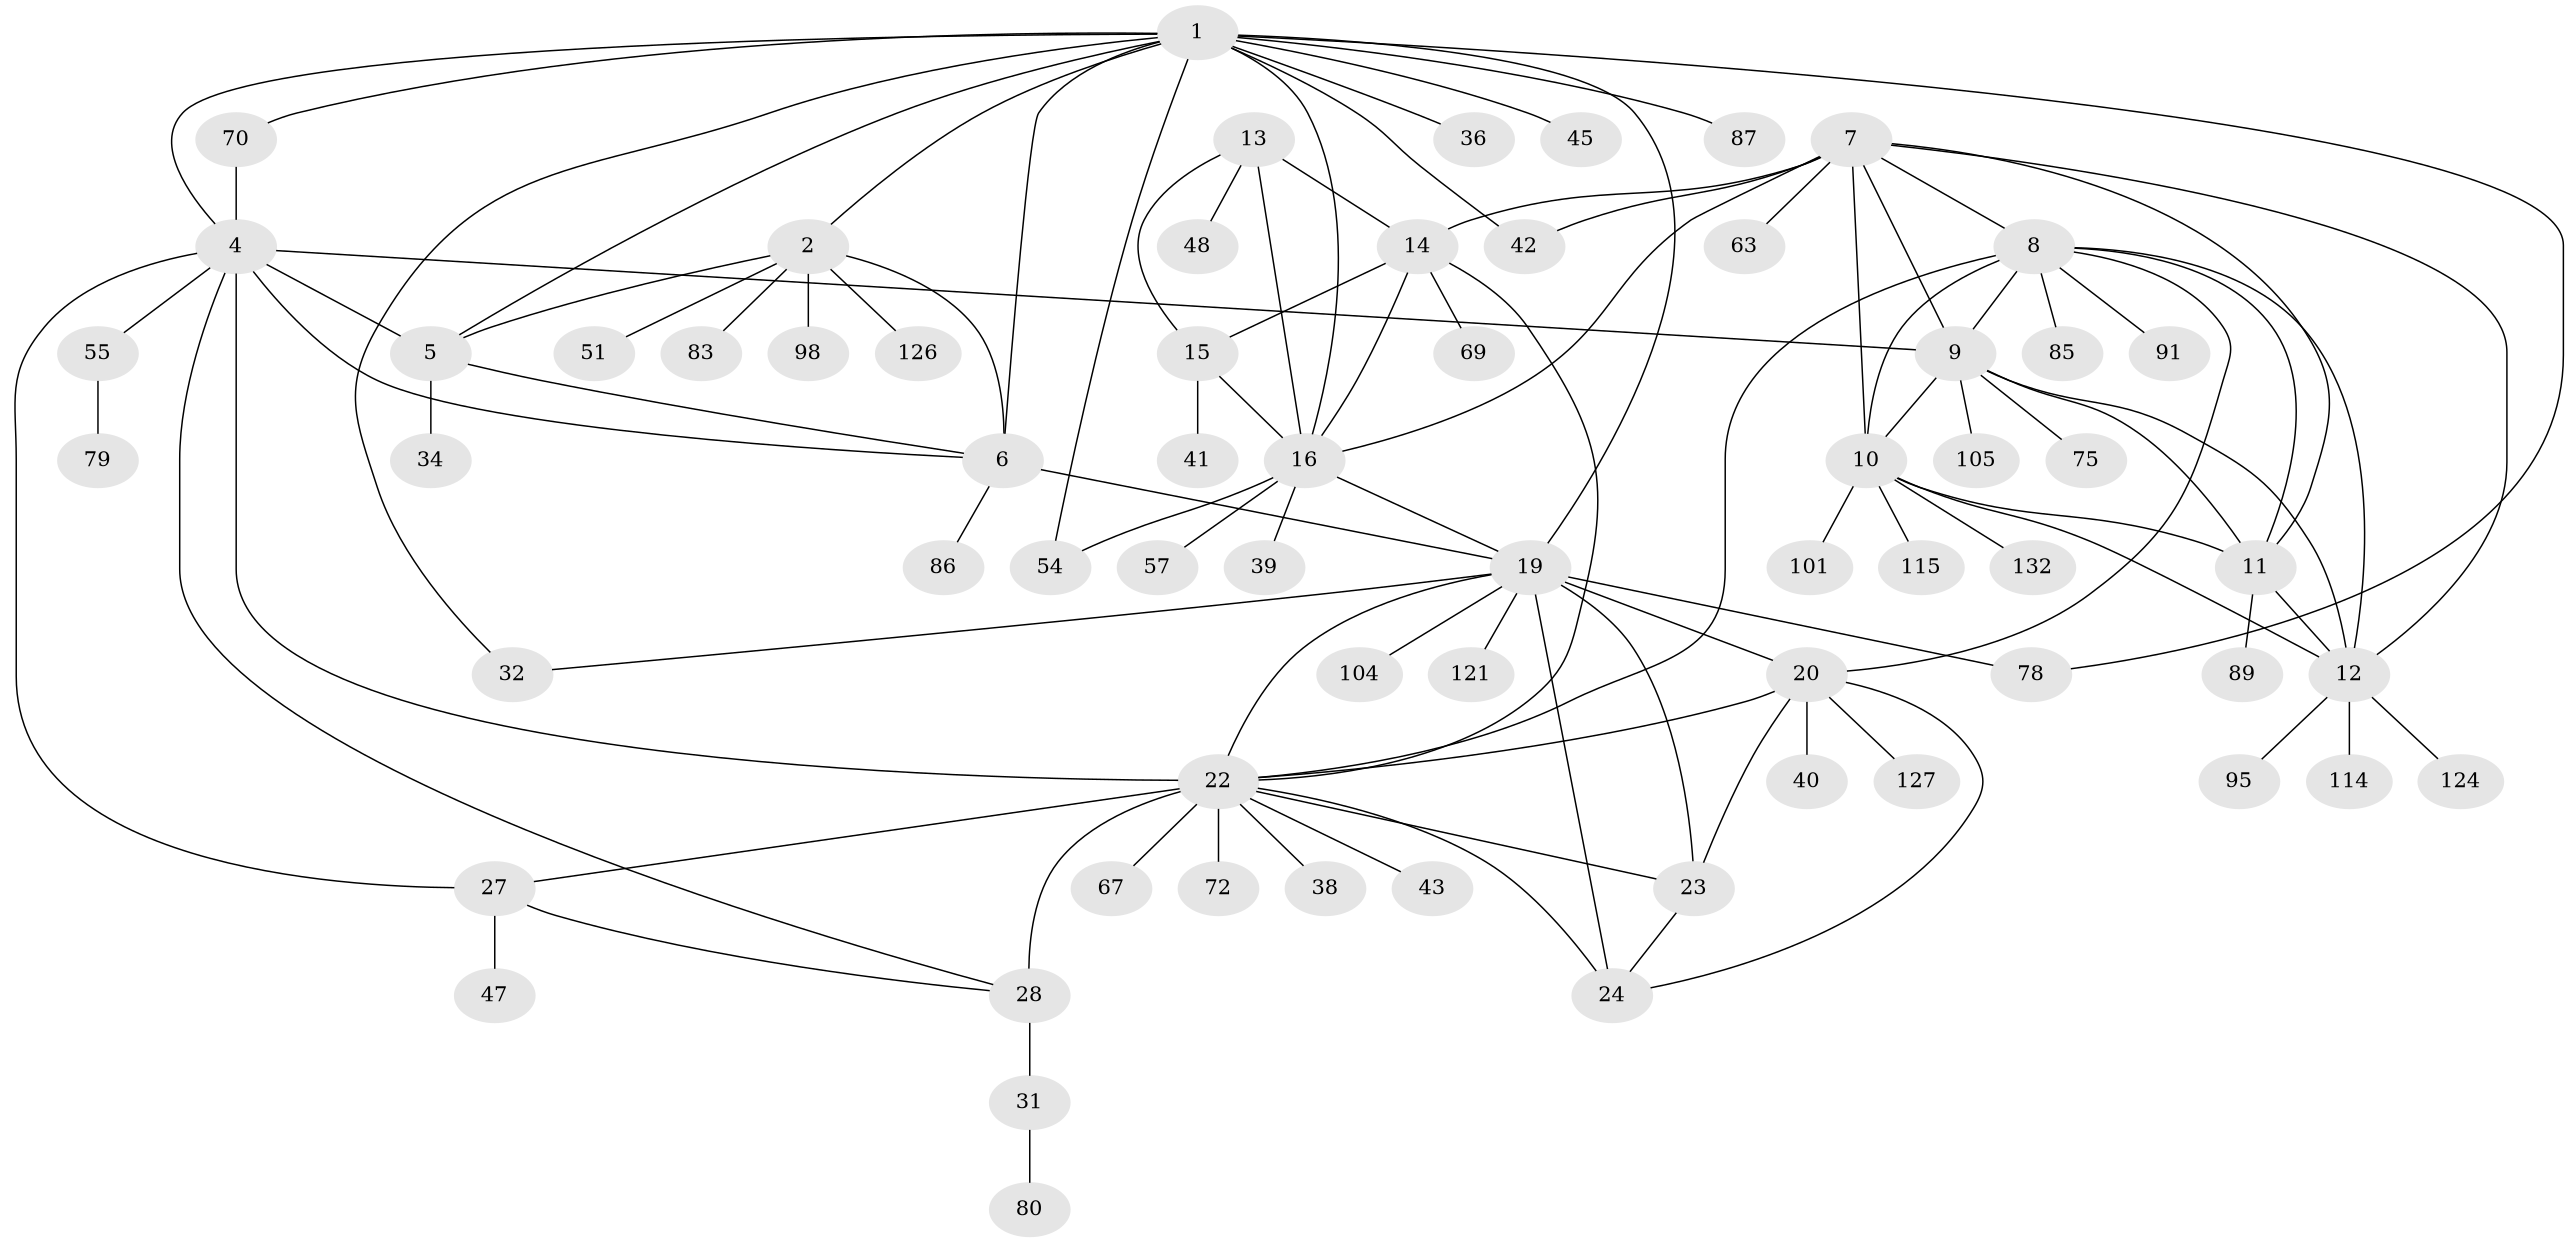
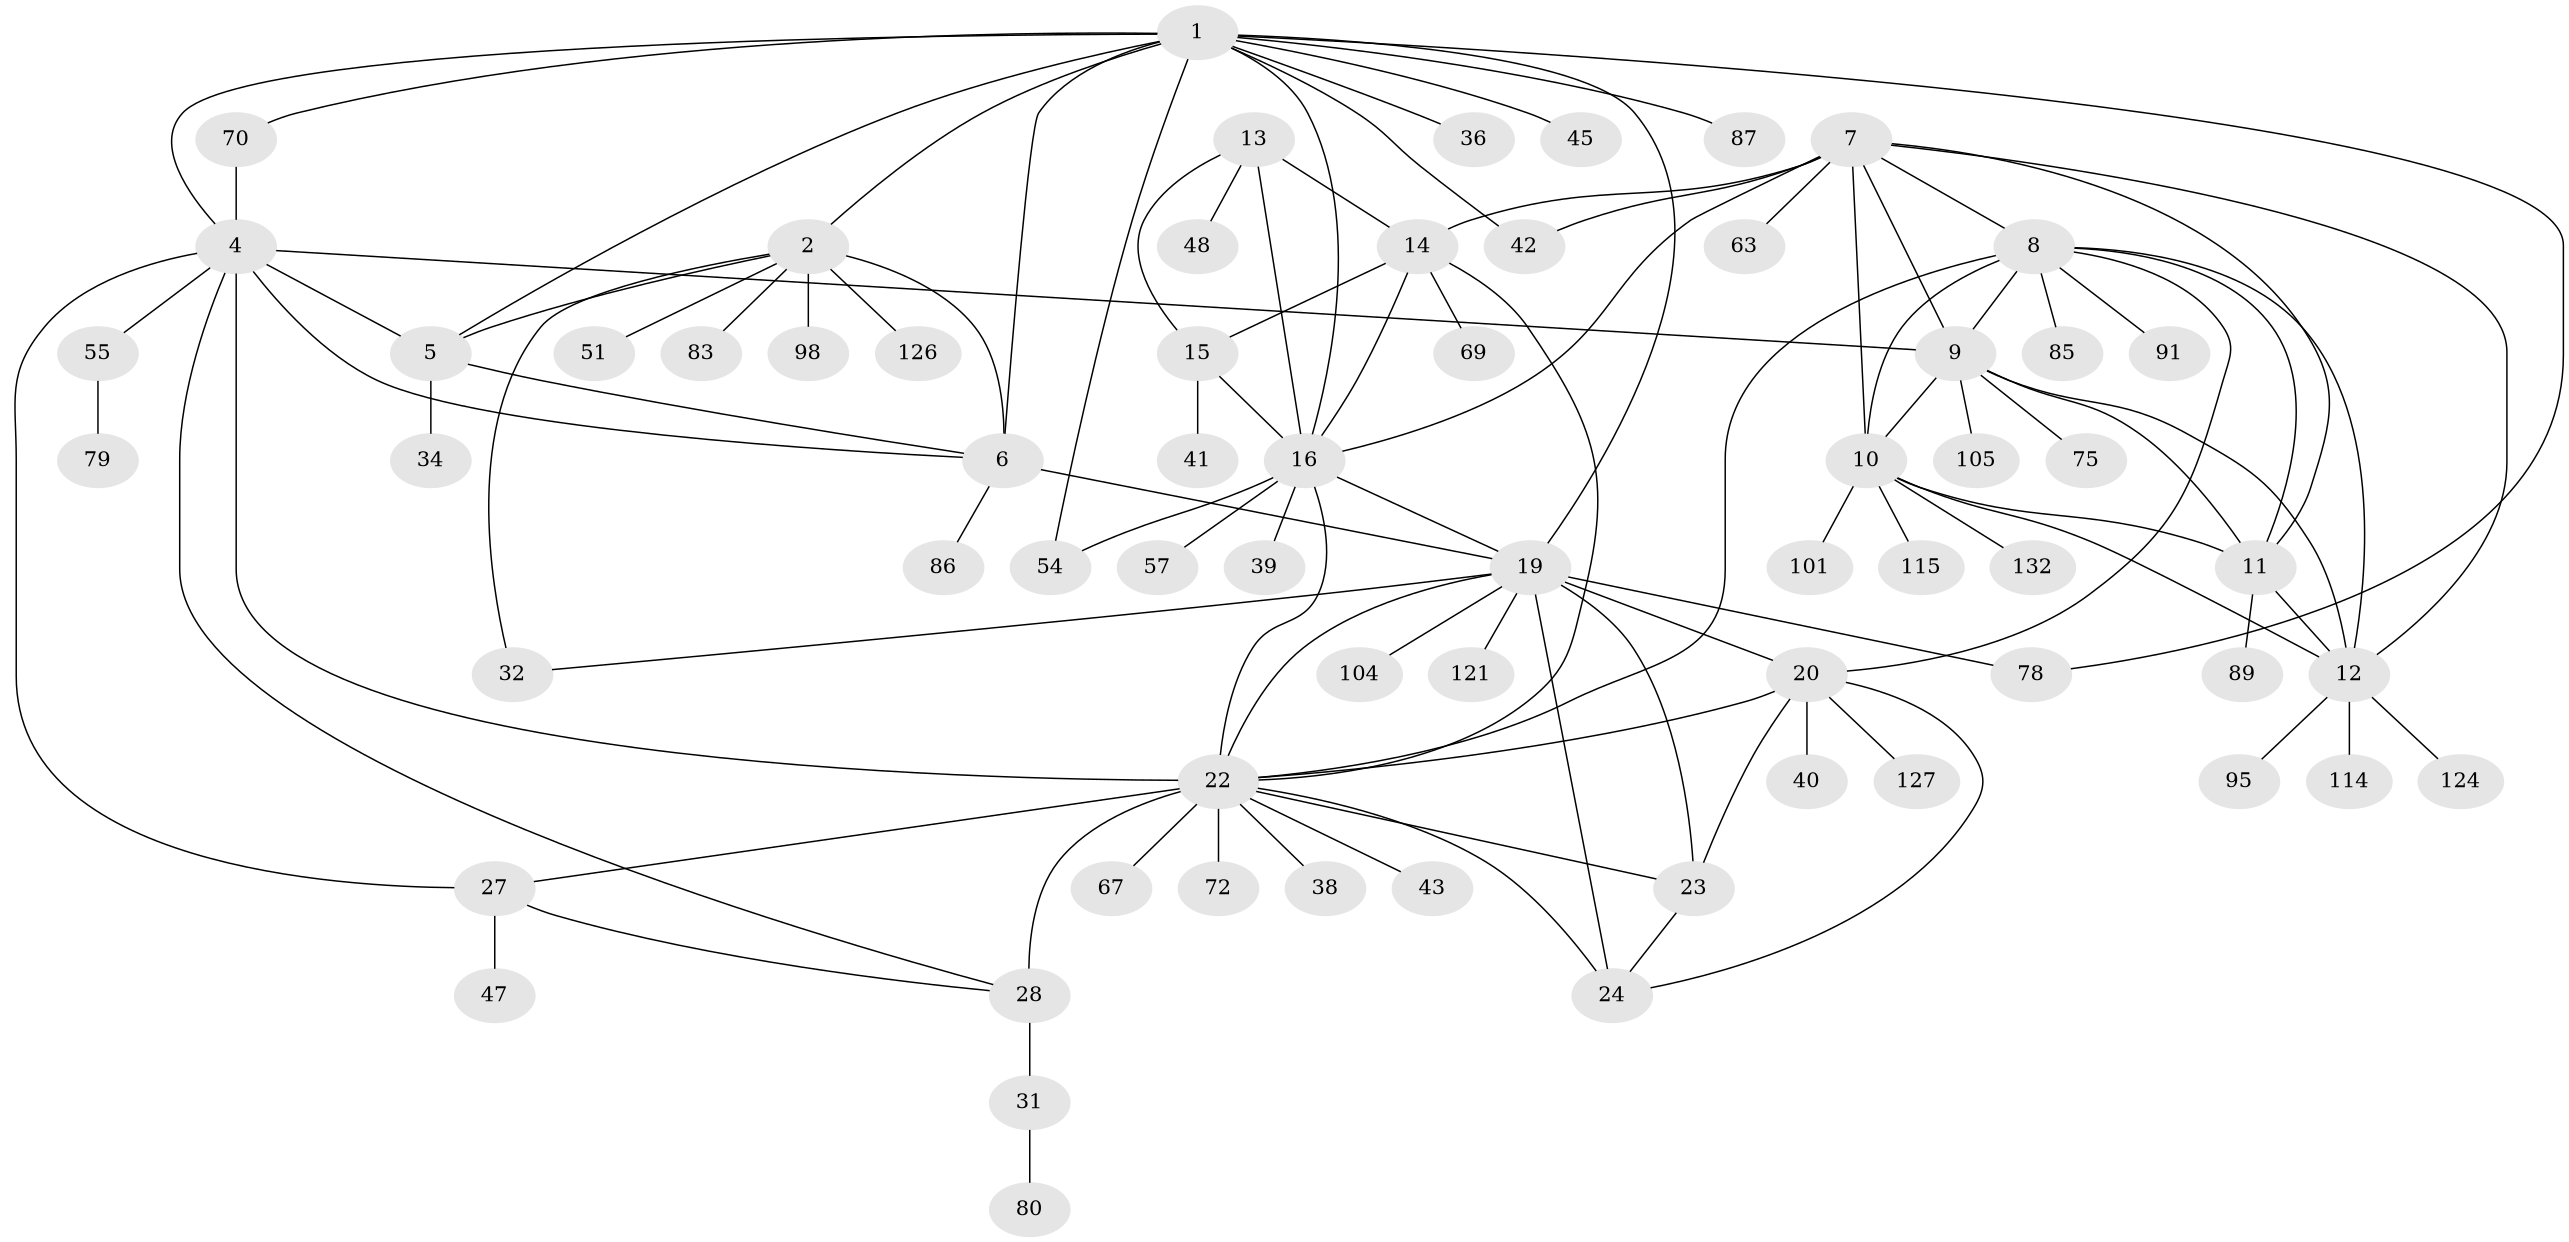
edge "1" -- "32": now "2" -- "32"
edge "16" -- "22": added
